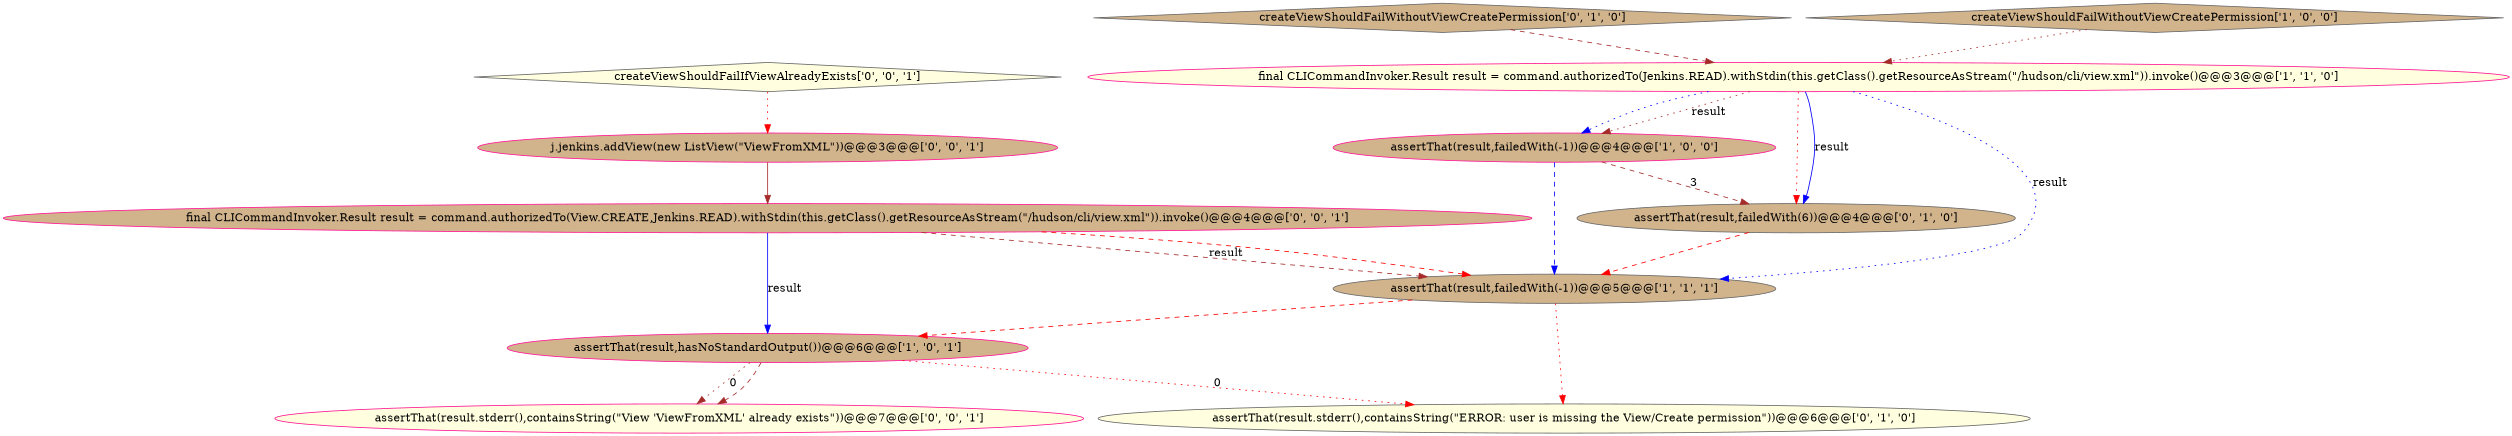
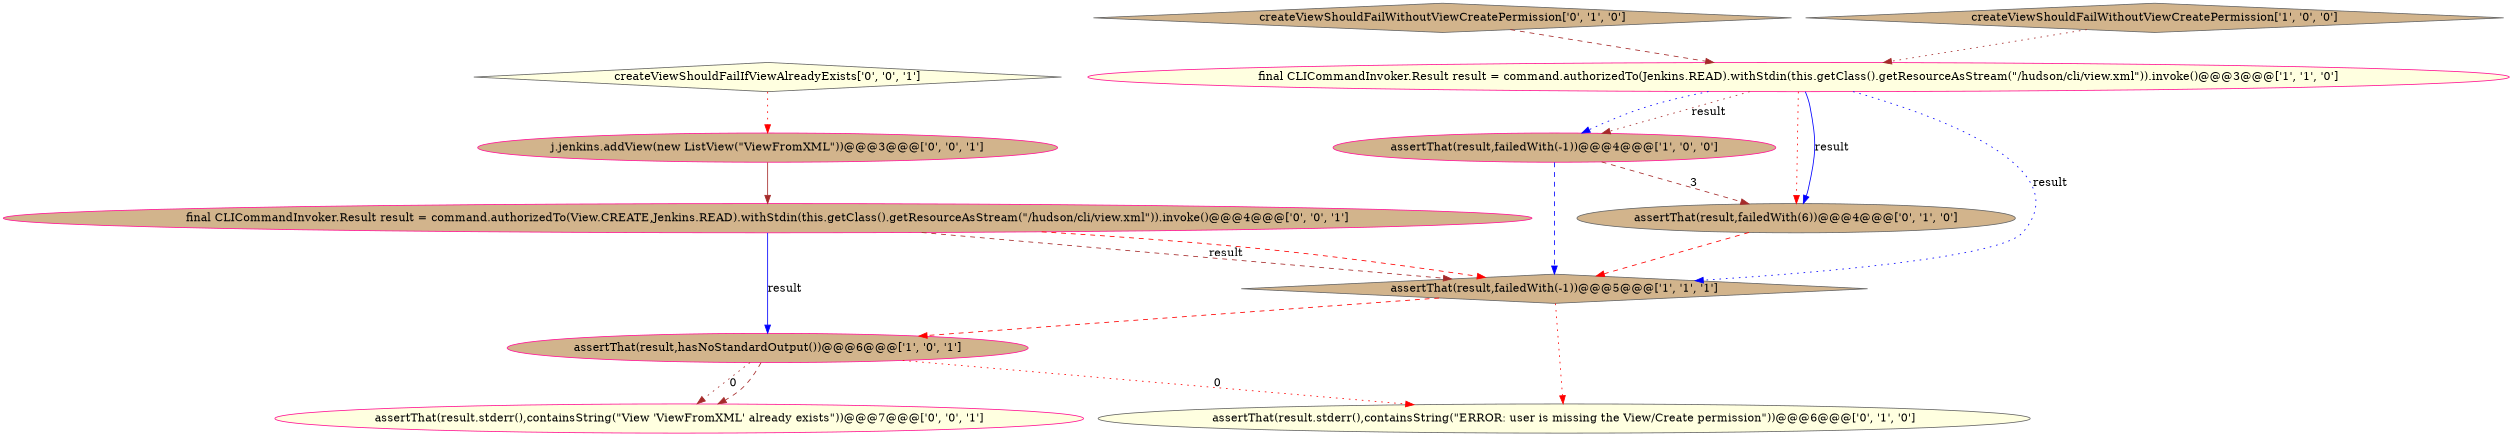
node "assertThat(result,failedWith(-1))@@@5@@@['1', '1', '1']": shape ellipse -> diamond
